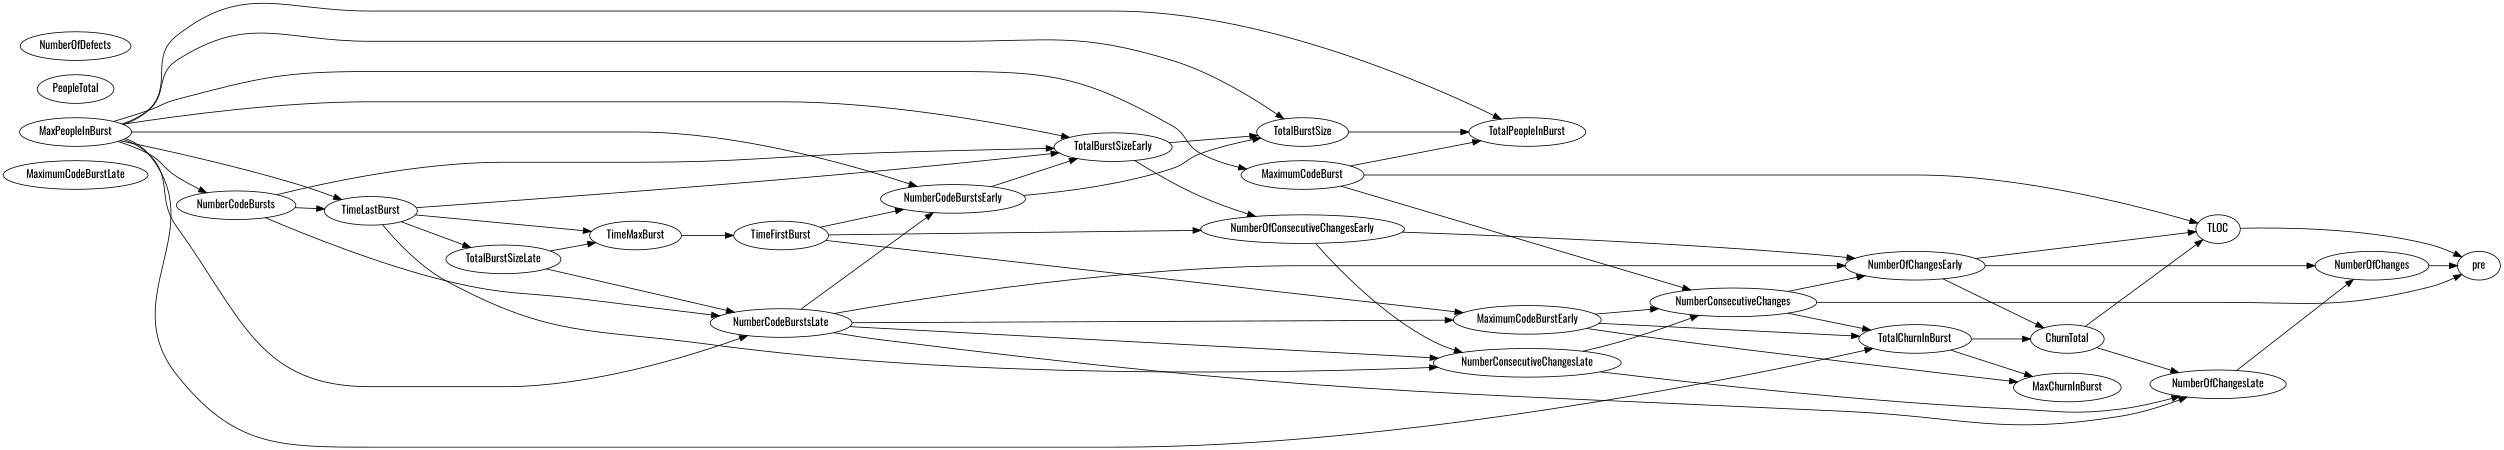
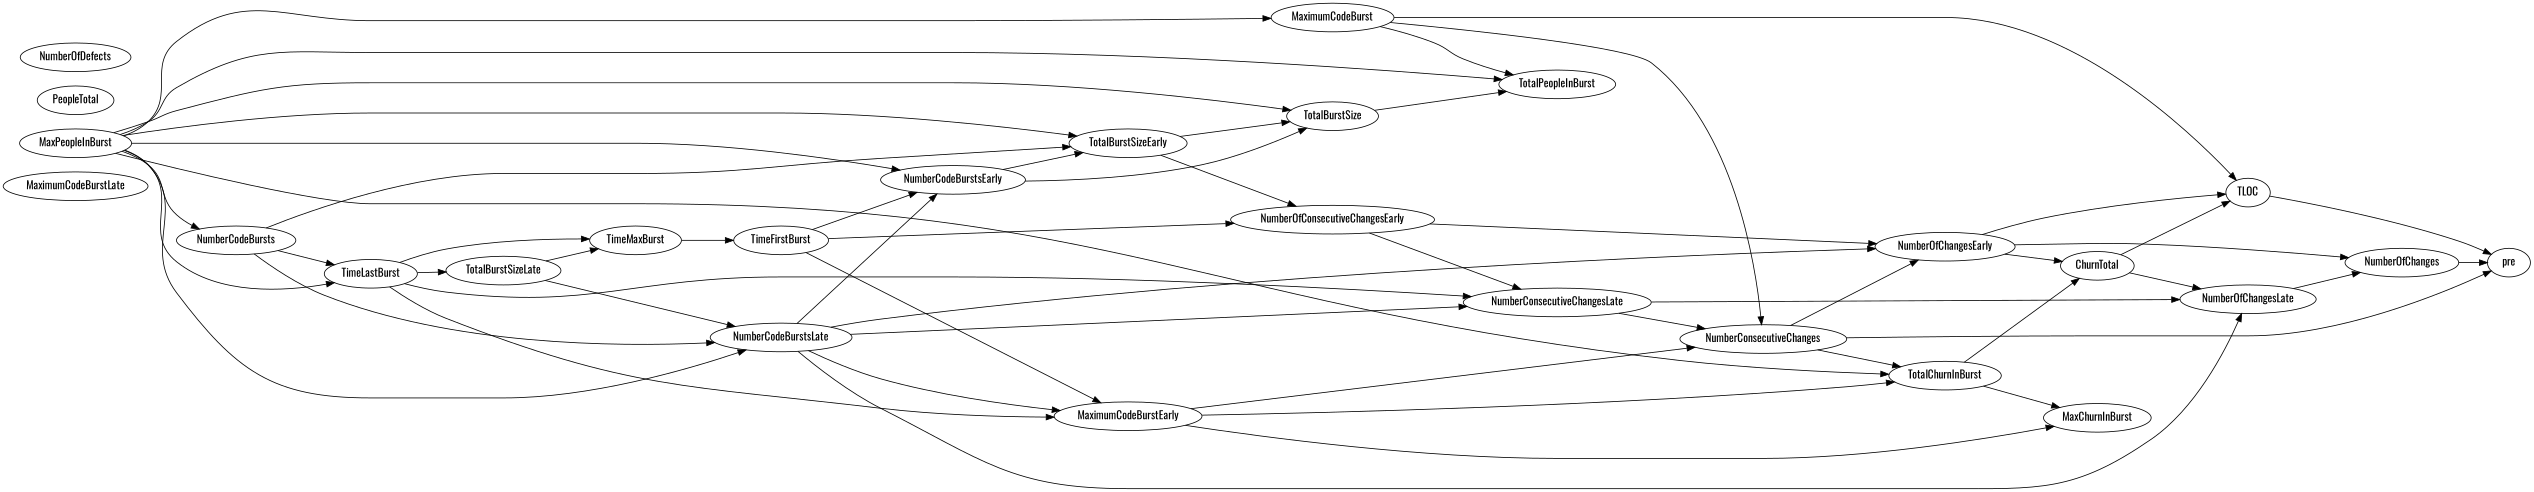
edge "TimeLastBurst" -> "TotalBurstSizeEarly": now "TimeLastBurst" -> "MaximumCodeBurstEarly"
